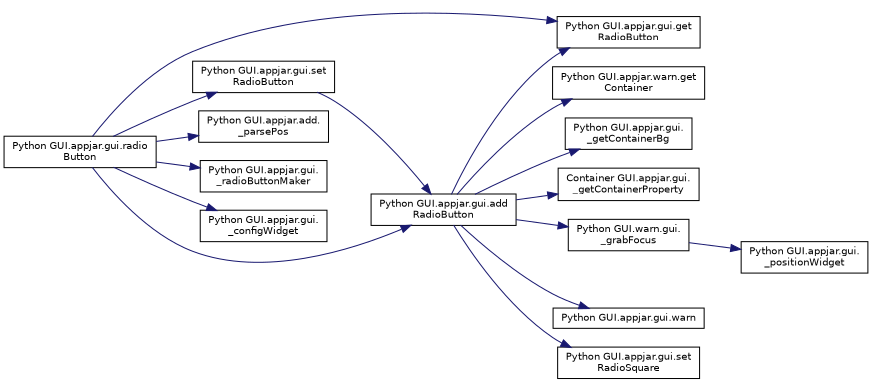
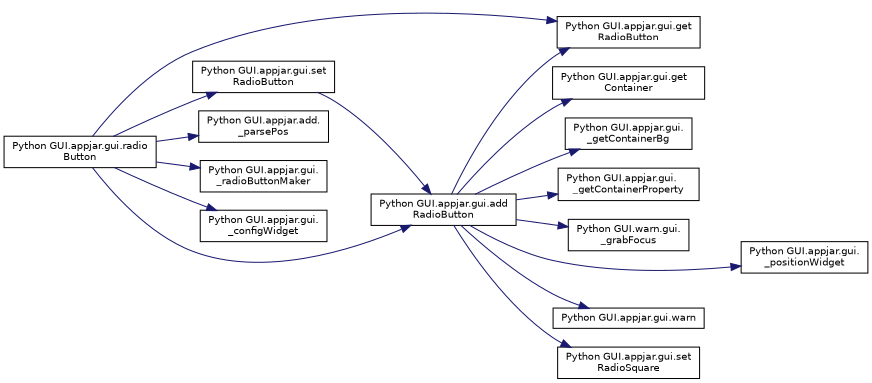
node "Python GUI.appjar.warn.get Container": label "Python GUI.appjar.warn.get Container" -> "Python GUI.appjar.gui.get Container"
node "Container GUI.appjar.gui. _getContainerProperty": label "Container GUI.appjar.gui. _getContainerProperty" -> "Python GUI.appjar.gui. _getContainerProperty"
edge "Python GUI.warn.gui. _grabFocus" -> "Python GUI.appjar.gui. _positionWidget": now "Python GUI.appjar.gui.add RadioButton" -> "Python GUI.appjar.gui. _positionWidget"
